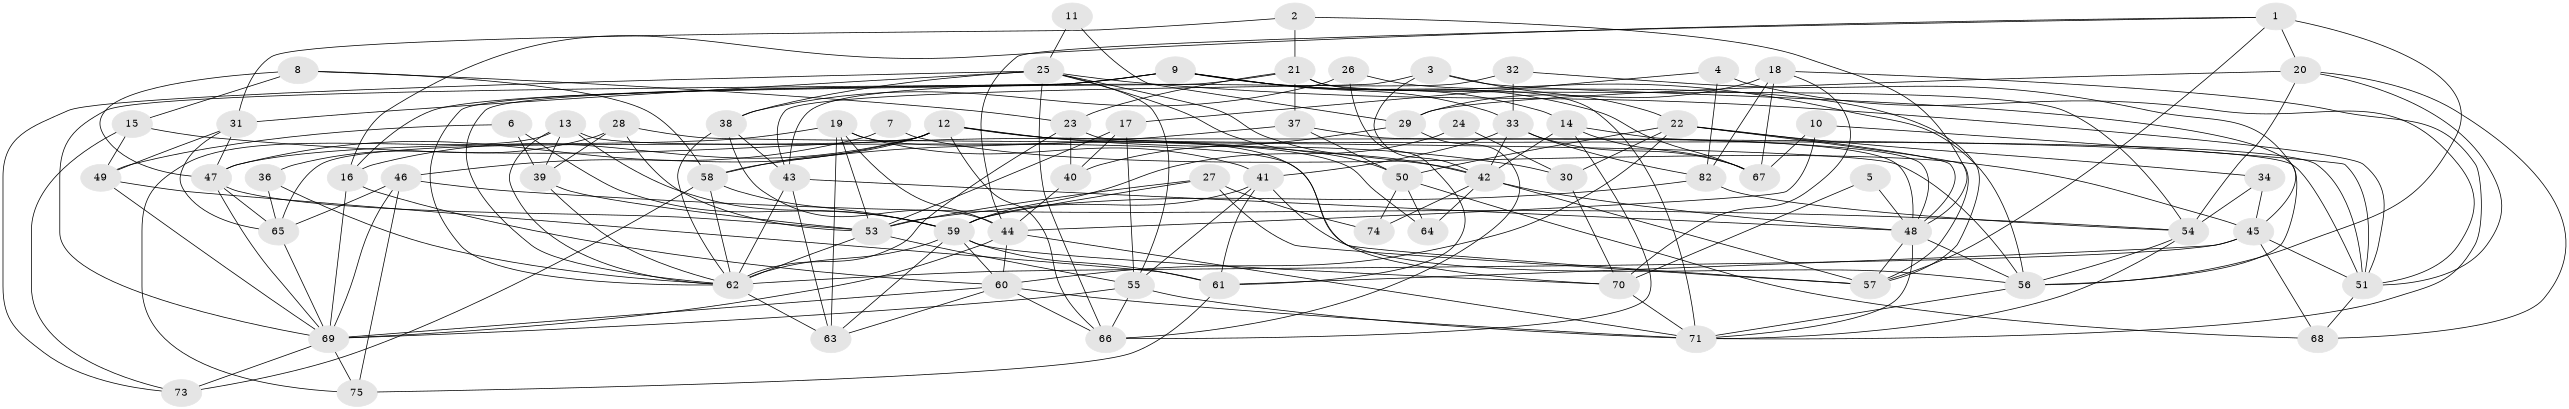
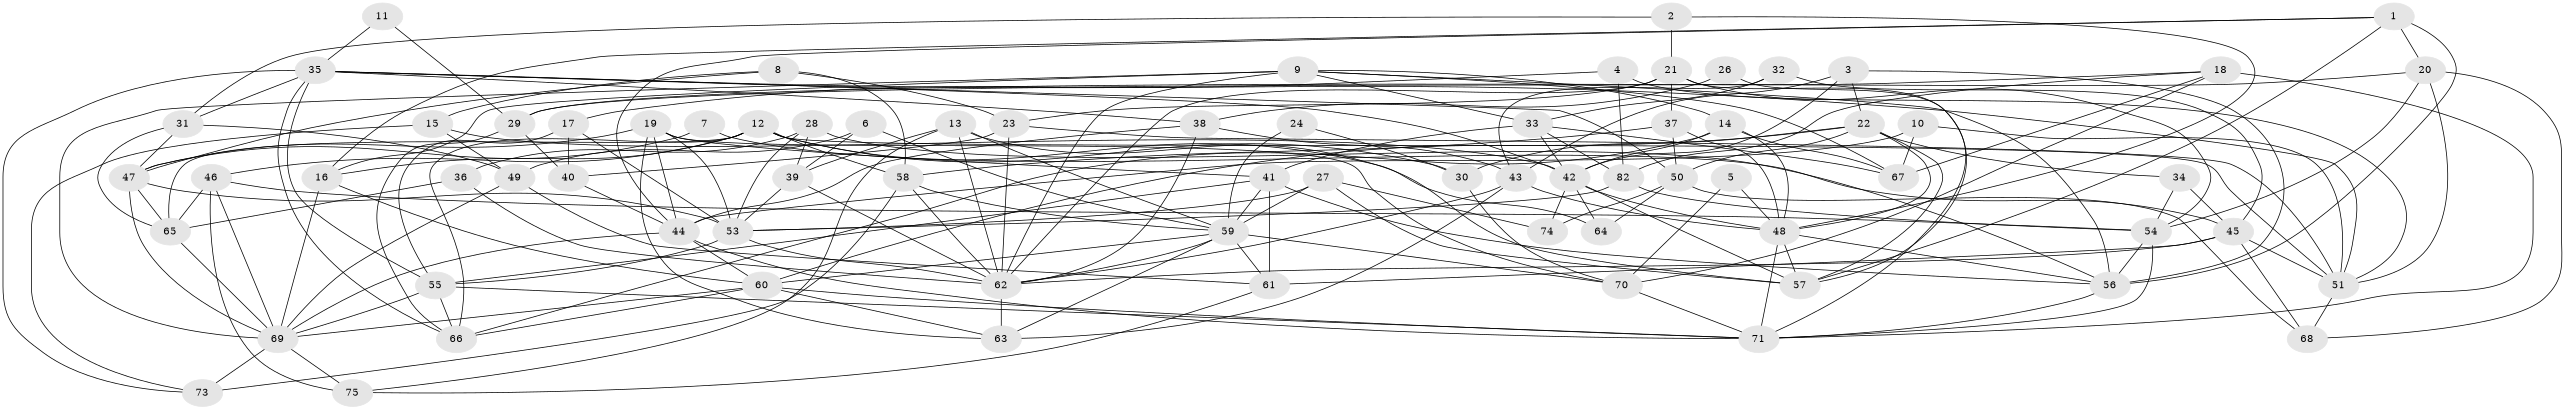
node "25": label "25" -> "35"
edge "26" -- "61": removed
